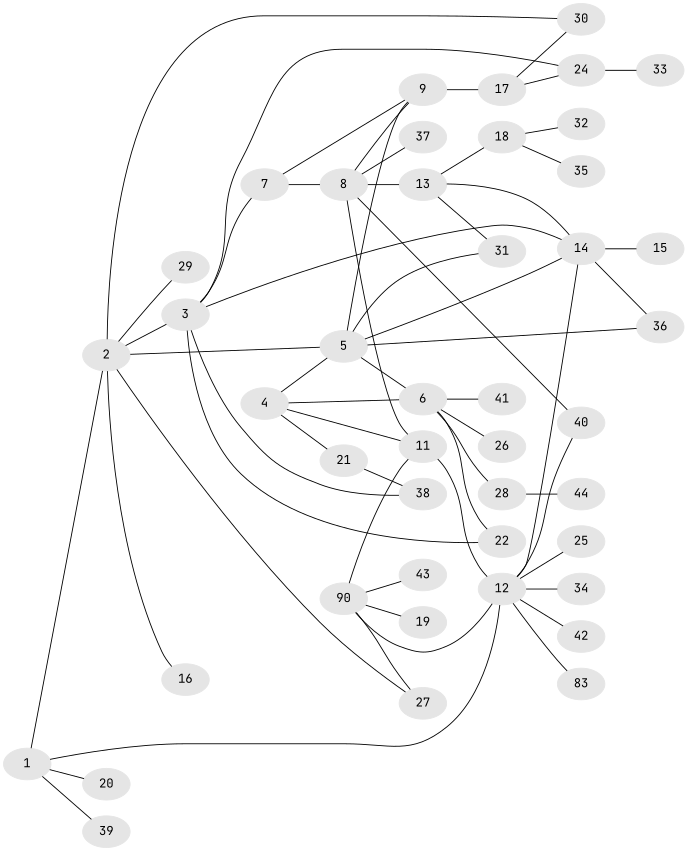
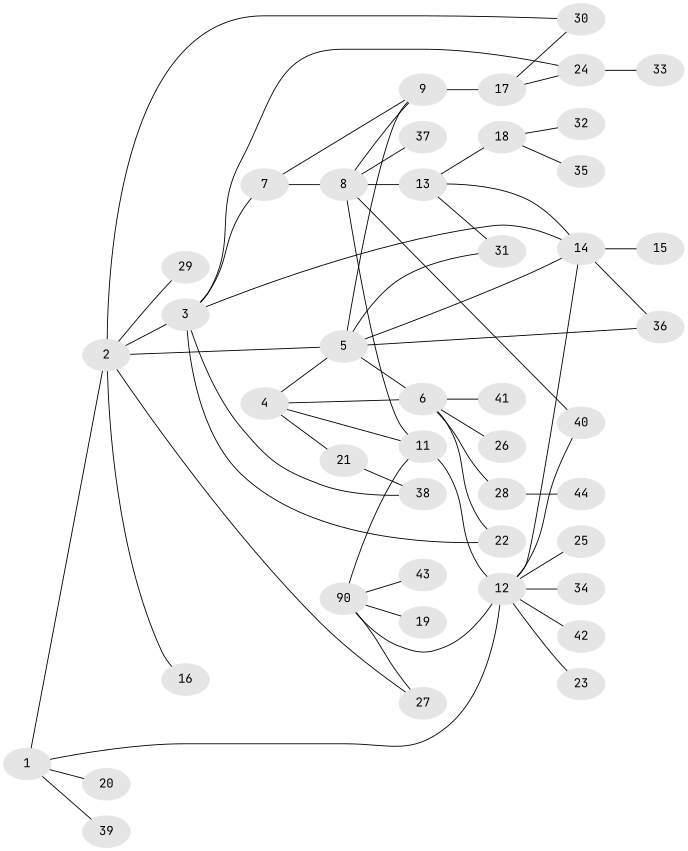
node "83": label "83" -> "23"
